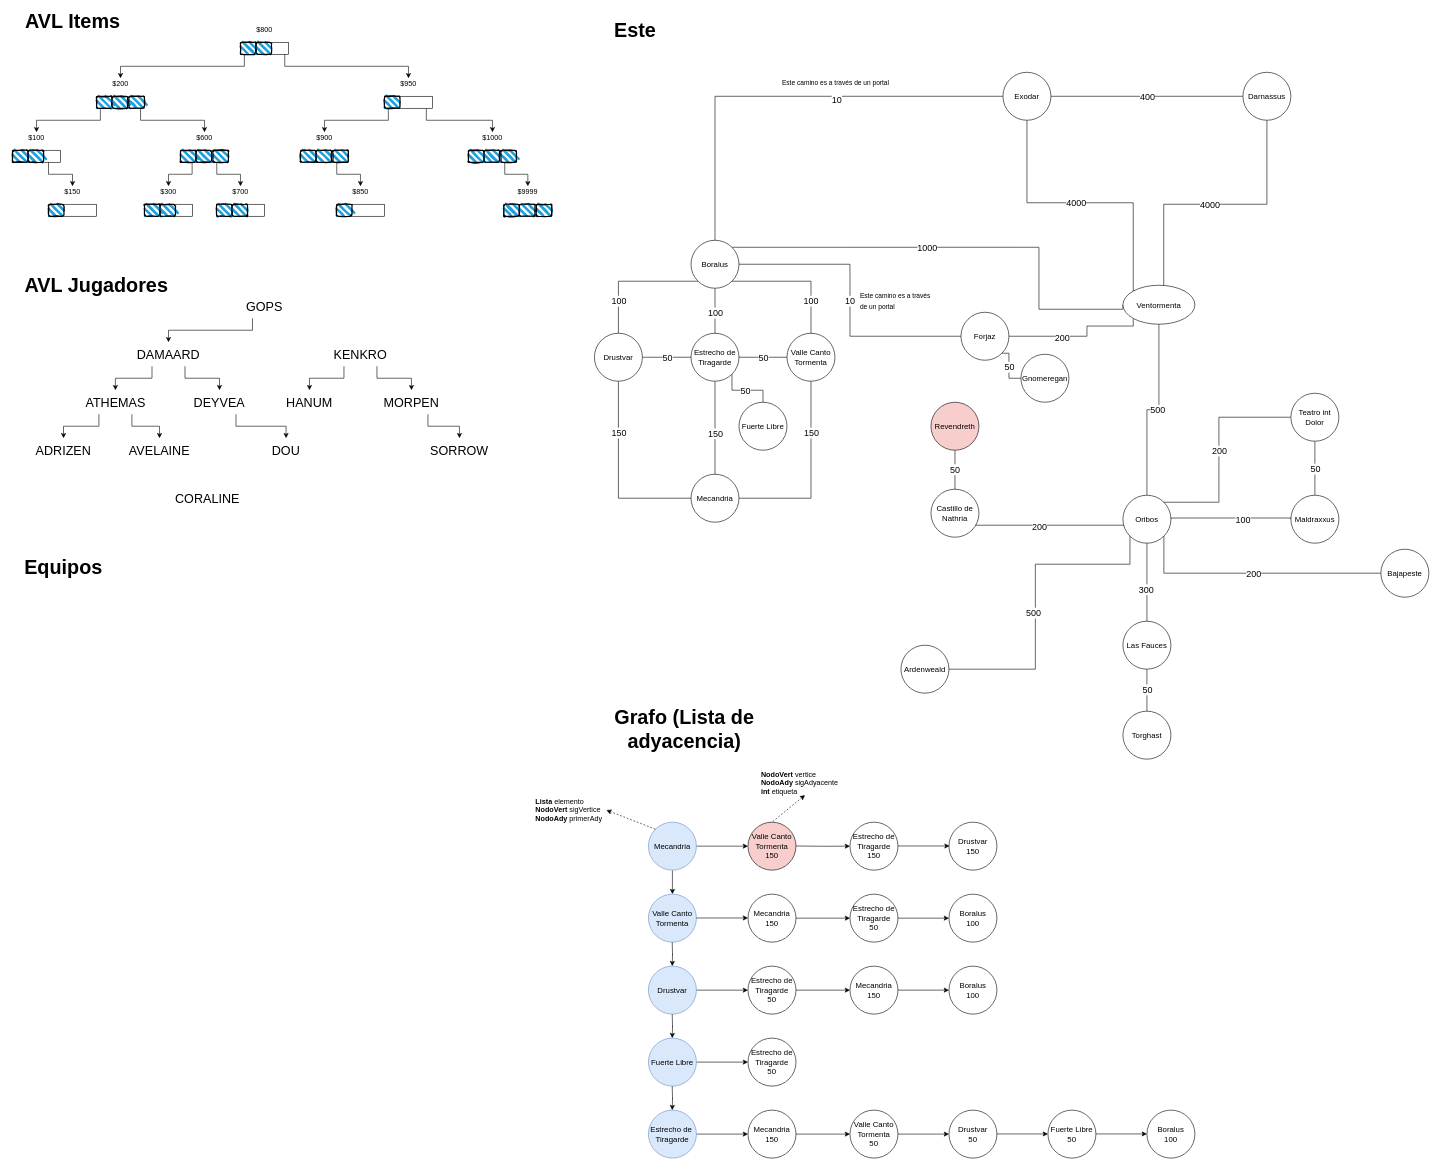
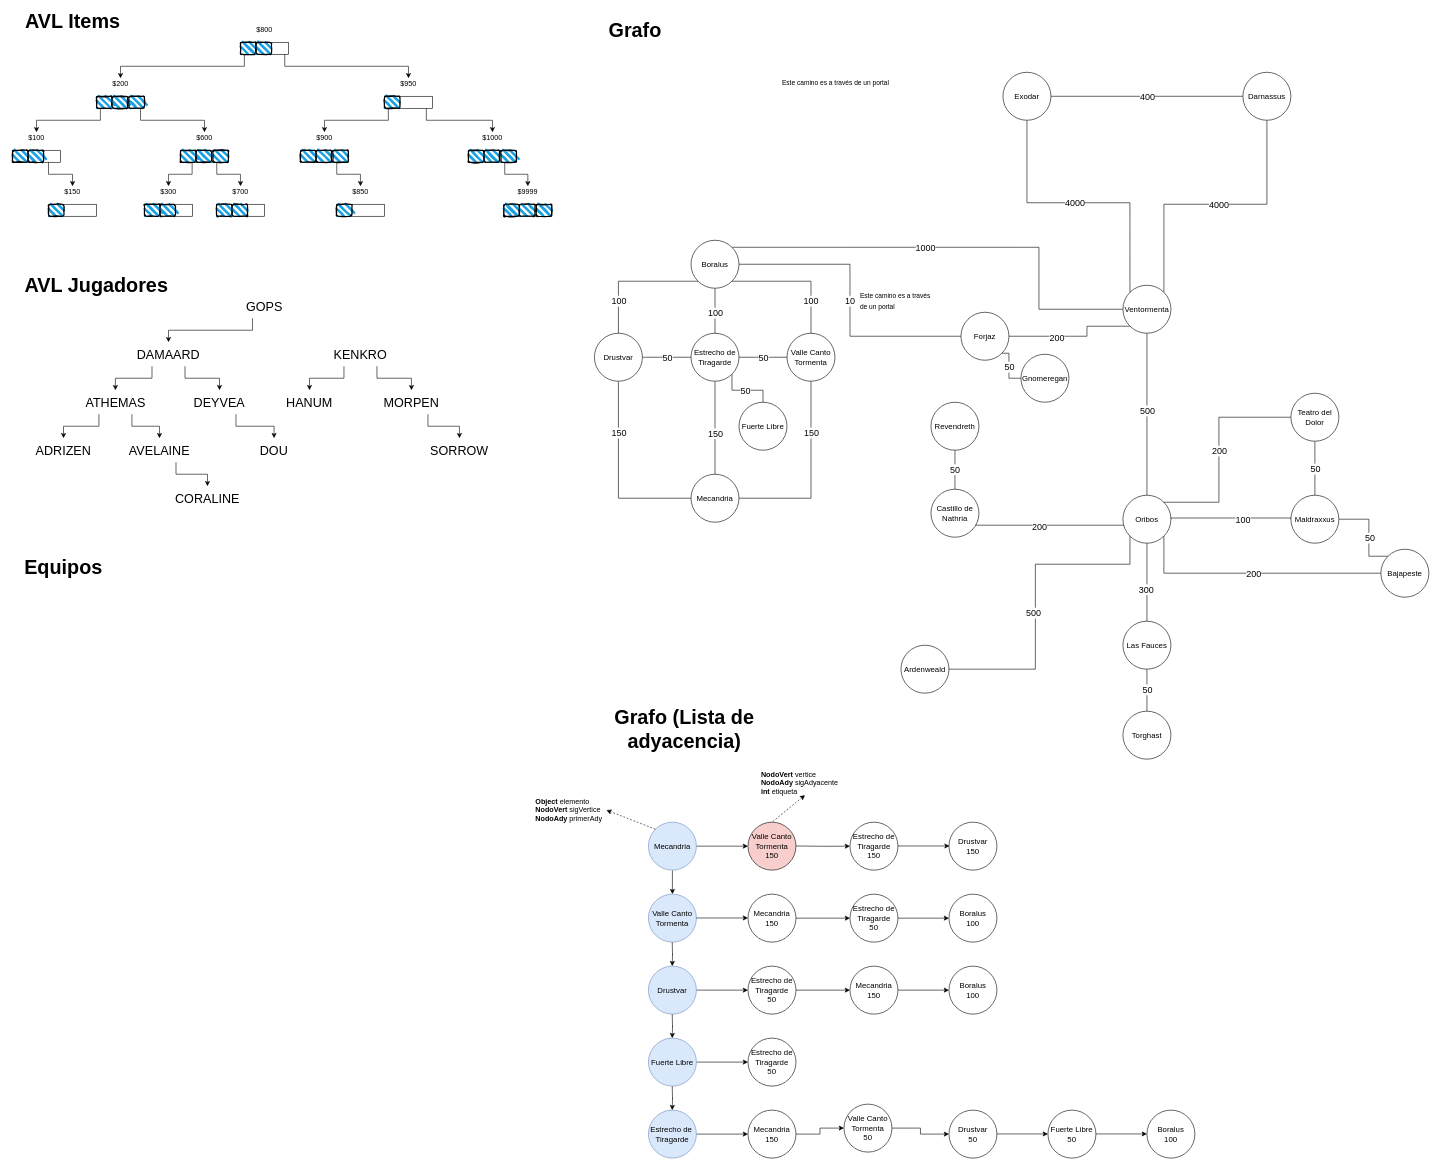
node "Este": label "Este" -> "Grafo"
edge "Exodar" -- "Boralus": removed, label "10"
node "Ventormenta": size 72x39 -> 48x48
node "Teatro int Dolor": label "Teatro int Dolor" -> "Teatro del Dolor"
node "Revendreth": fillcolor #f8cecc -> #ffffff
node "DOU": moved (286, 450) -> (274, 450)
edge "AVELAINE" -> "CORALINE": added
edge "Maldraxxus" -- "Bajapeste": added, label "50"
node "Lista elemento NodoVert sigVertice NodoAdy primerAdy": label "Lista elemento NodoVert sigVertice NodoAdy primerAdy" -> "Object elemento NodoVert sigVertice NodoAdy primerAdy"
node "Valle Canto Tormenta 50": moved (874, 1134) -> (868, 1128)
